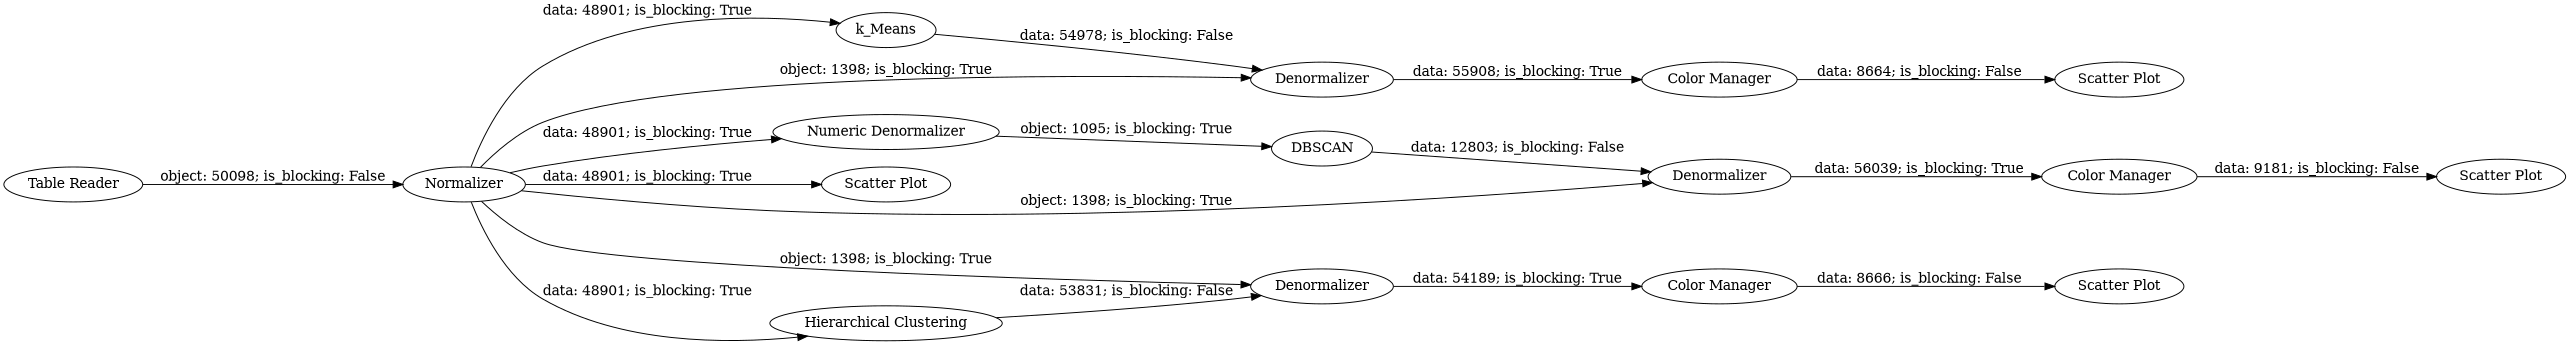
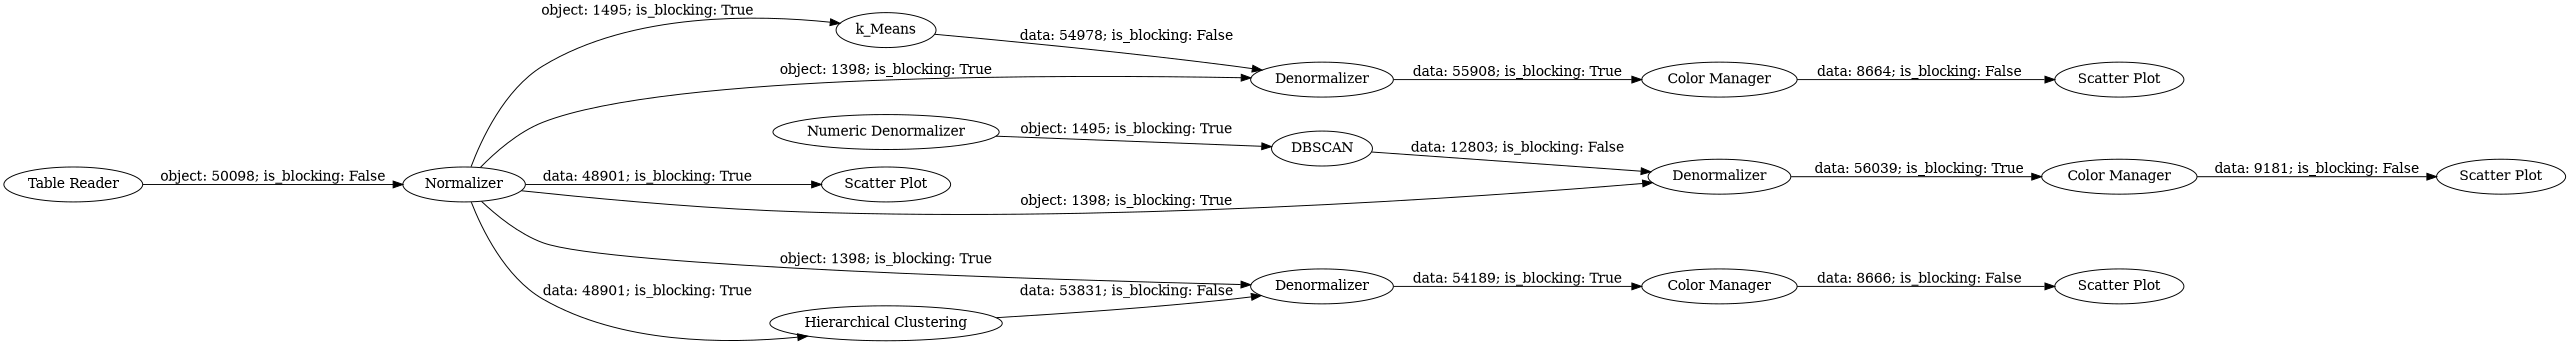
edge "Normalizer" -> "k_Means": label "data: 48901; is_blocking: True" -> "object: 1495; is_blocking: True"
edge "Numeric Denormalizer" -> "DBSCAN": label "object: 1095; is_blocking: True" -> "object: 1495; is_blocking: True"
edge "Normalizer" -> "Numeric Denormalizer": removed, label "data: 48901; is_blocking: True"
